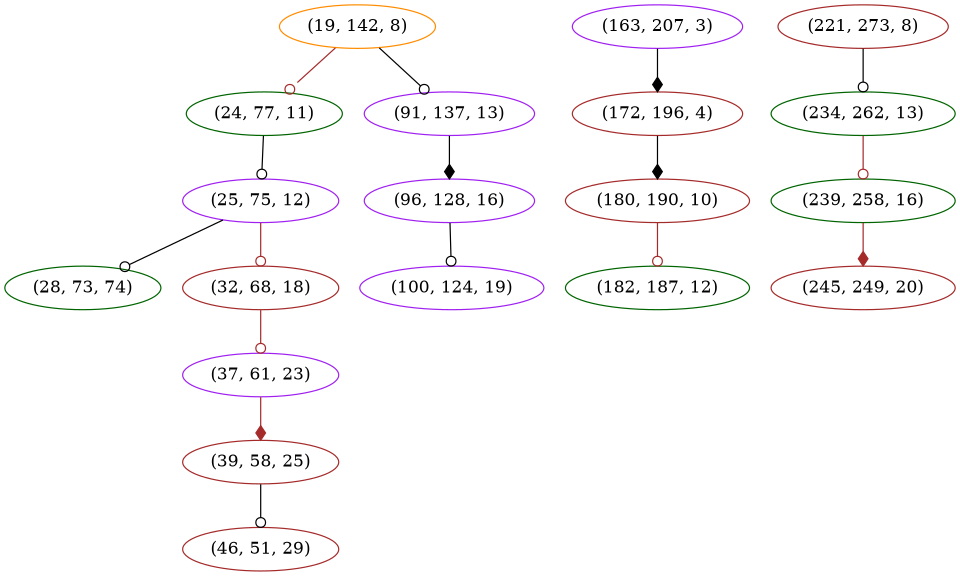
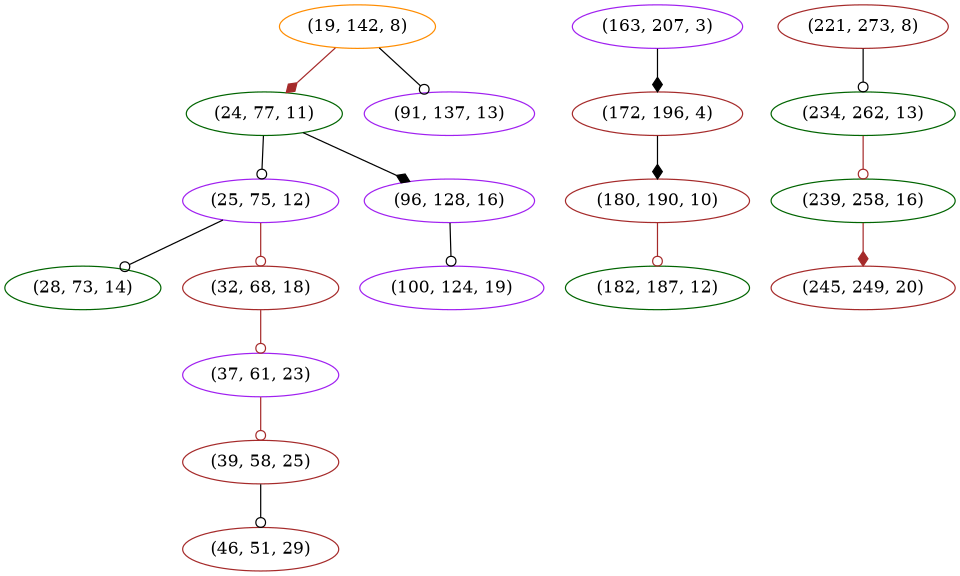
edge "(19, 142, 8)" -> "(24, 77, 11)": arrowhead odot -> diamond
edge "(91, 137, 13)" -> "(96, 128, 16)": now "(24, 77, 11)" -> "(96, 128, 16)"
node "(28, 73, 74)": label "(28, 73, 74)" -> "(28, 73, 14)"
edge "(37, 61, 23)" -> "(39, 58, 25)": arrowhead diamond -> odot
